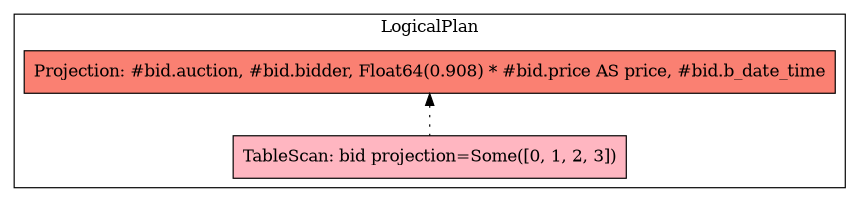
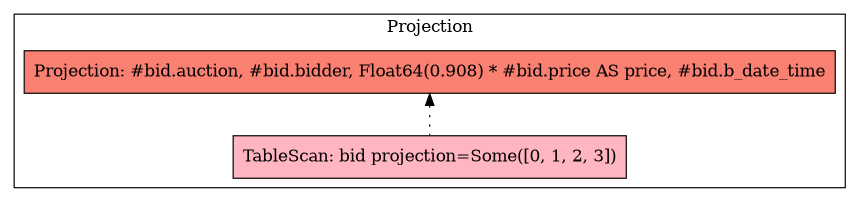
cluster "LogicalPlan": label "LogicalPlan" -> "Projection"
